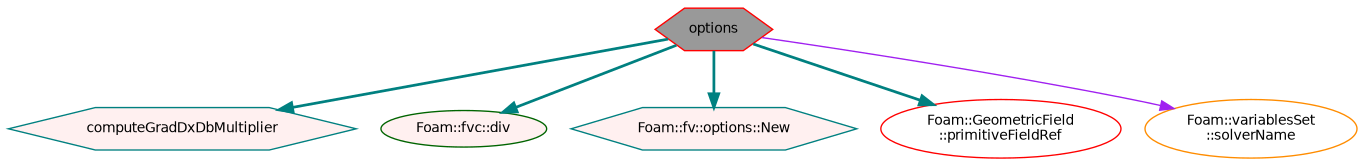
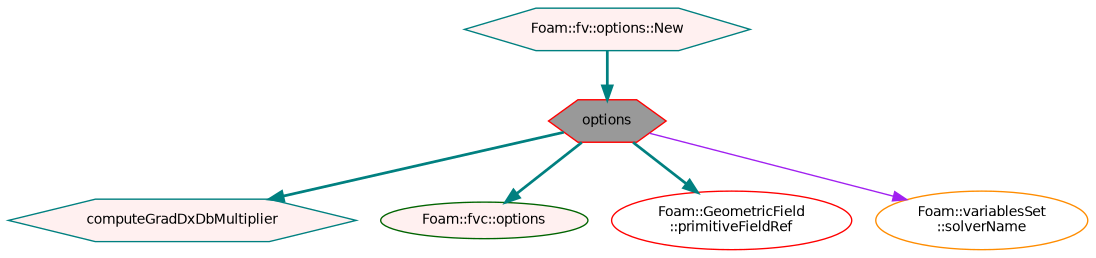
edge "options" -> "Foam::fv::options::New": reversed
node "Foam::fvc::div": label "Foam::fvc::div" -> "Foam::fvc::options"
